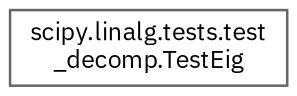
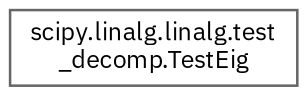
node "scipy.linalg.tests.test _decomp.TestEig": label "scipy.linalg.tests.test _decomp.TestEig" -> "scipy.linalg.linalg.test _decomp.TestEig"
